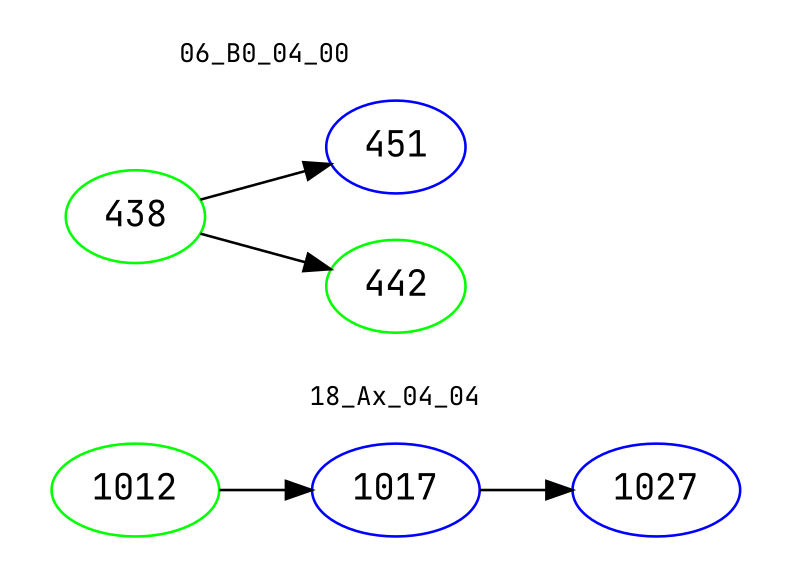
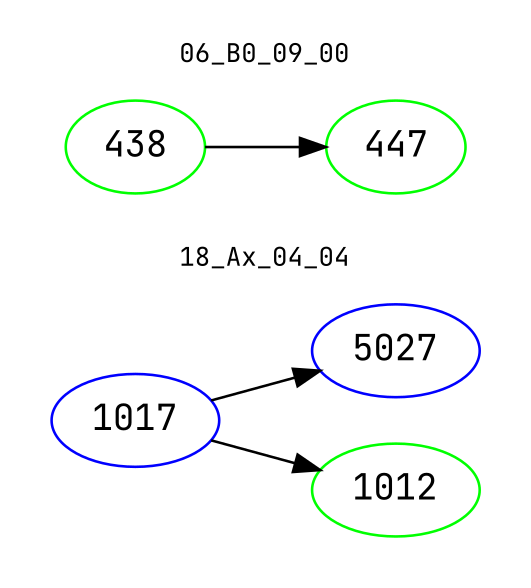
cluster "06_B0_04_00": label "06_B0_04_00" -> "06_B0_09_00"
node "451": removed
node "442": label "442" -> "447"
edge "1012" -> "1017": reversed
node "1027": label "1027" -> "5027"
